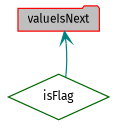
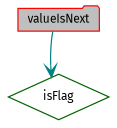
edge "isFlag" -> "valueIsNext": reversed
